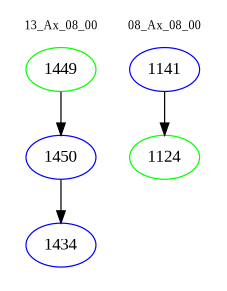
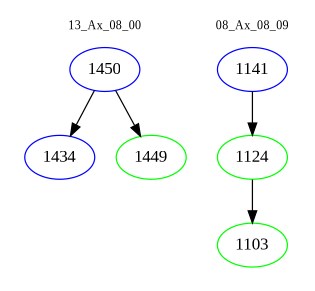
cluster "08_Ax_08_00": label "08_Ax_08_00" -> "08_Ax_08_09"
edge "1449" -> "1450": reversed
node "1103": added
